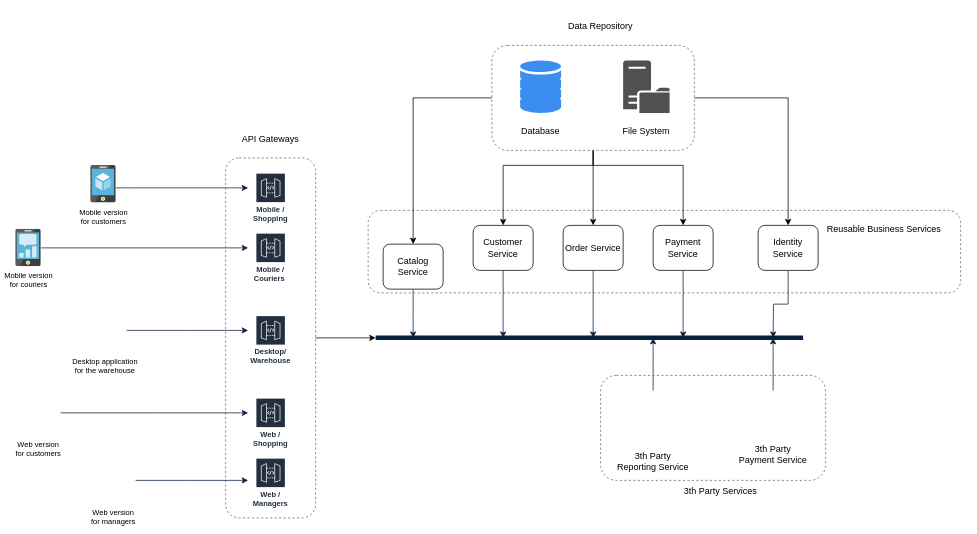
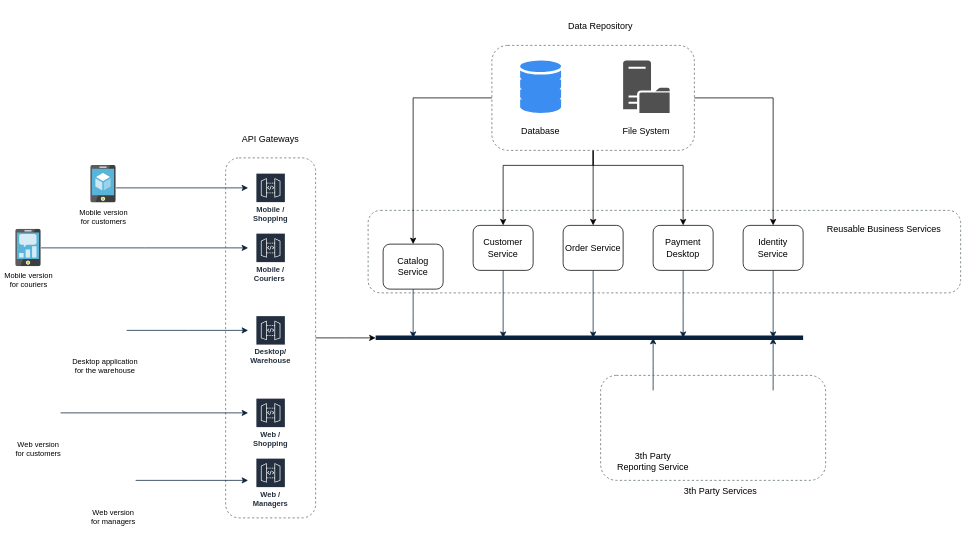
node "Payment Service": label "Payment Service" -> "Payment Desktop"
node "Identity Service": moved (788, 248) -> (773, 248)
node "3th Party Payment Service": removed
